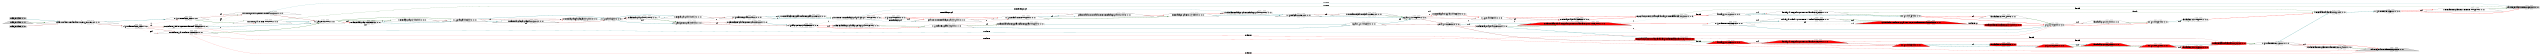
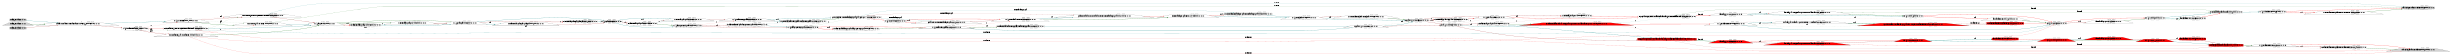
edge "null != sourceConfigString@@@48@@@['0', '1', '0']" -> "sinkConfig.setResources(resources)@@@54@@@['0', '0', '1']": now "disk != null@@@51@@@['0', '0', '1']" -> "sinkConfig.setResources(resources)@@@54@@@['0', '0', '1']"
